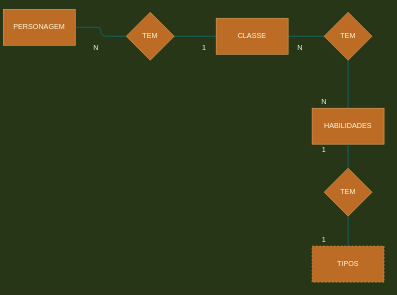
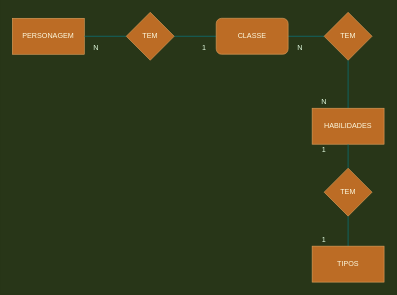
node "PERSONAGEM": moved (39, 27) -> (48, 36)
node "CLASSE": shape rectangle -> rounded rectangle
node "TIPOS": style dashed -> solid
